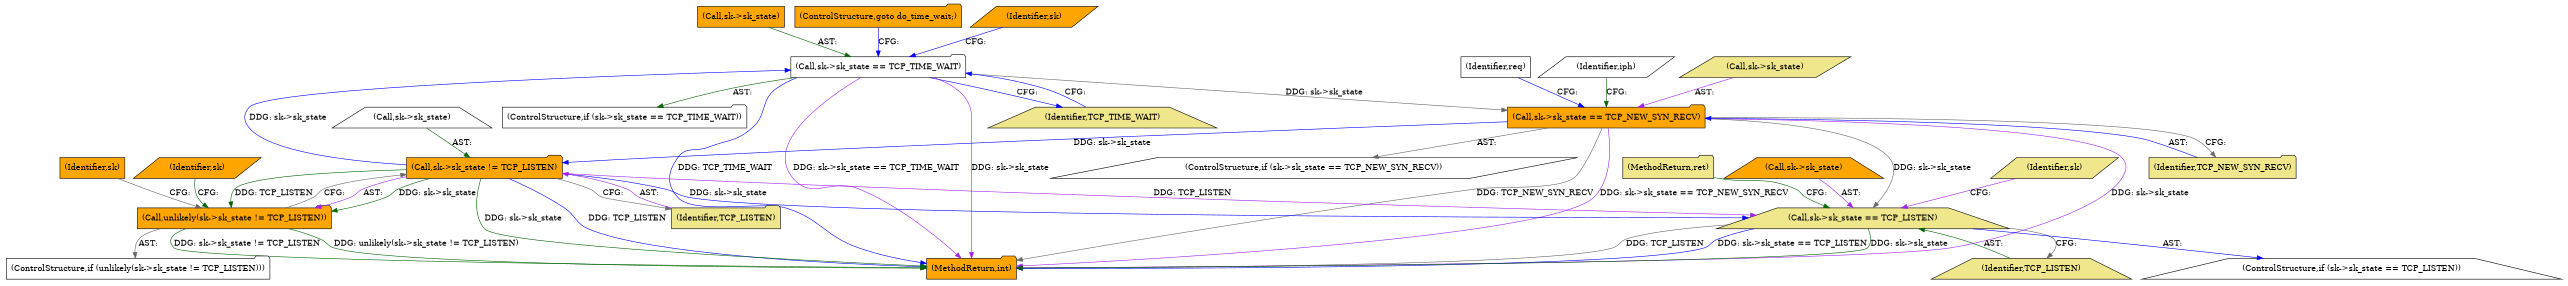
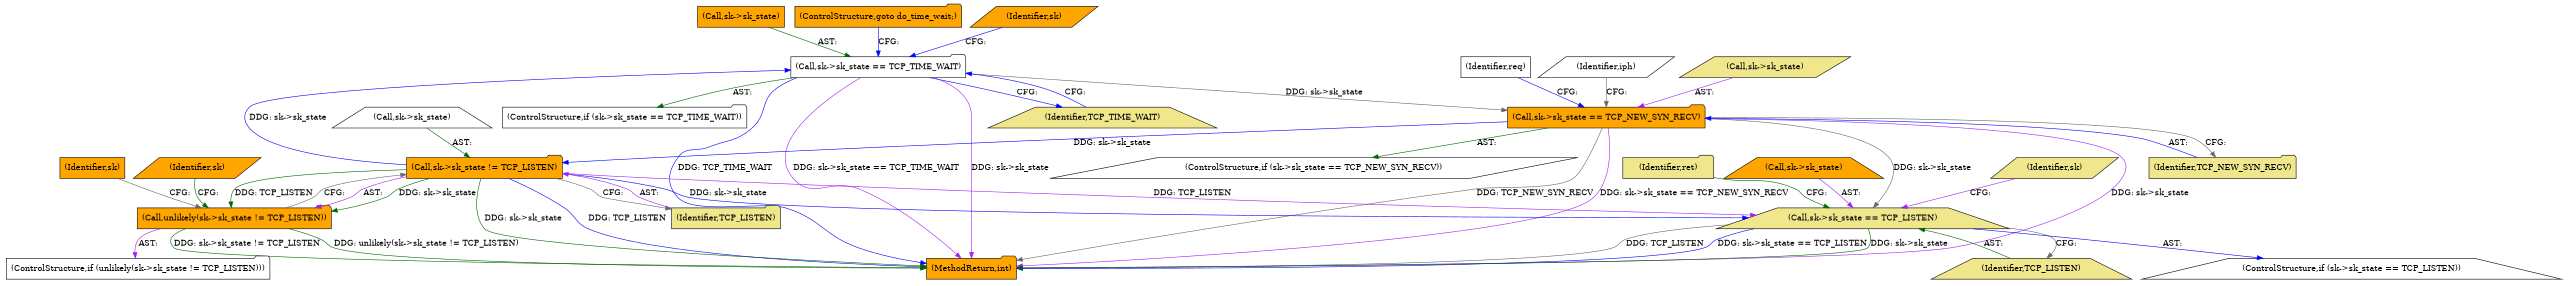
edge "(Identifier,iph)" -> "(Call,sk->sk_state == TCP_NEW_SYN_RECV)": color darkgreen -> gray40
edge "(Call,sk->sk_state == TCP_NEW_SYN_RECV)" -> "(ControlStructure,if (sk->sk_state == TCP_NEW_SYN_RECV))": color gray40 -> darkgreen
node "(MethodReturn,ret)": label "(MethodReturn,ret)" -> "(Identifier,ret)"
edge "(Call,unlikely(sk->sk_state != TCP_LISTEN))" -> "(ControlStructure,if (unlikely(sk->sk_state != TCP_LISTEN)))": color gray40 -> purple
